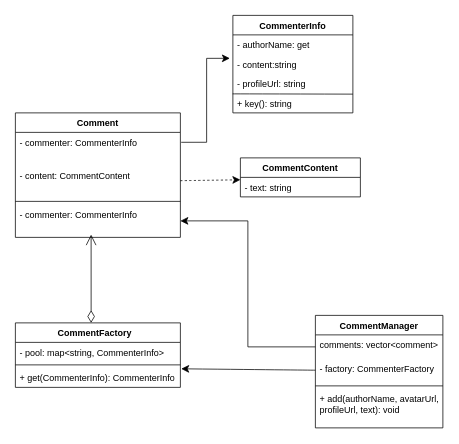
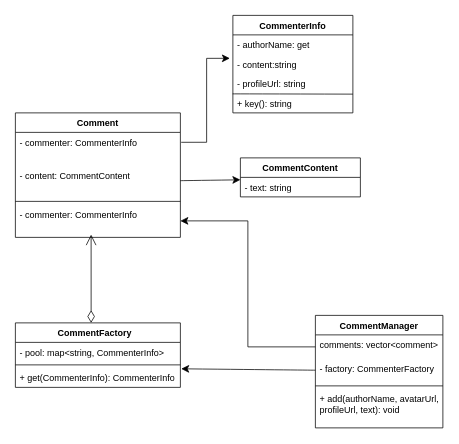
edge "- content: CommentContent" -> "- text: string": style dashed -> solid
